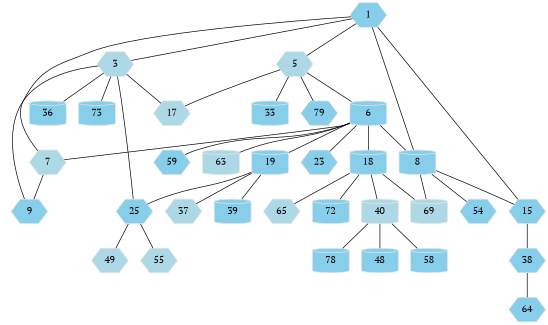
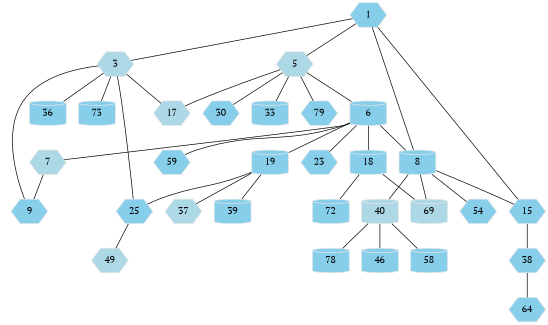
edge "1" -- "7": removed
node "30": added
node "63": removed
edge "18" -- "40": now "8" -- "40"
node "65": removed
node "55": removed
node "48": label "48" -> "46"
